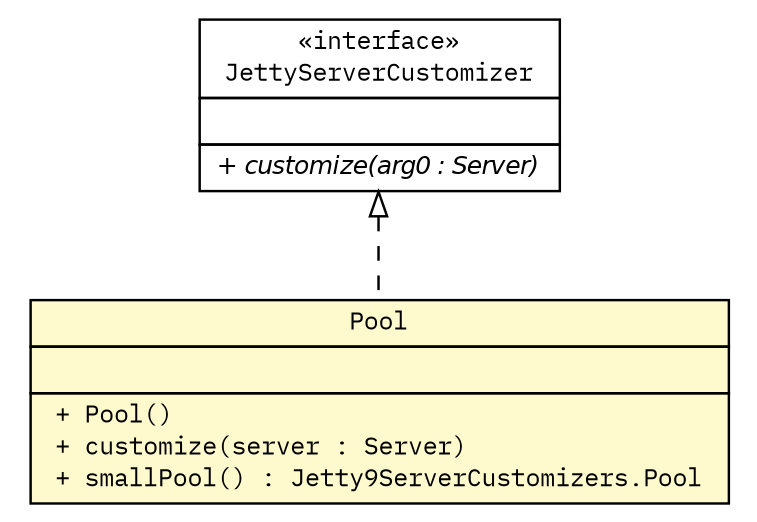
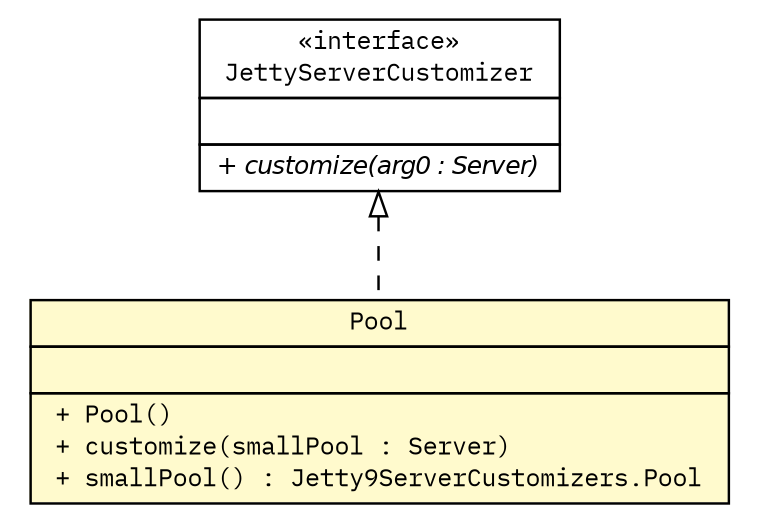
node "Pool": text "+ customize(server : Server)" -> "+ customize(smallPool : Server)"
